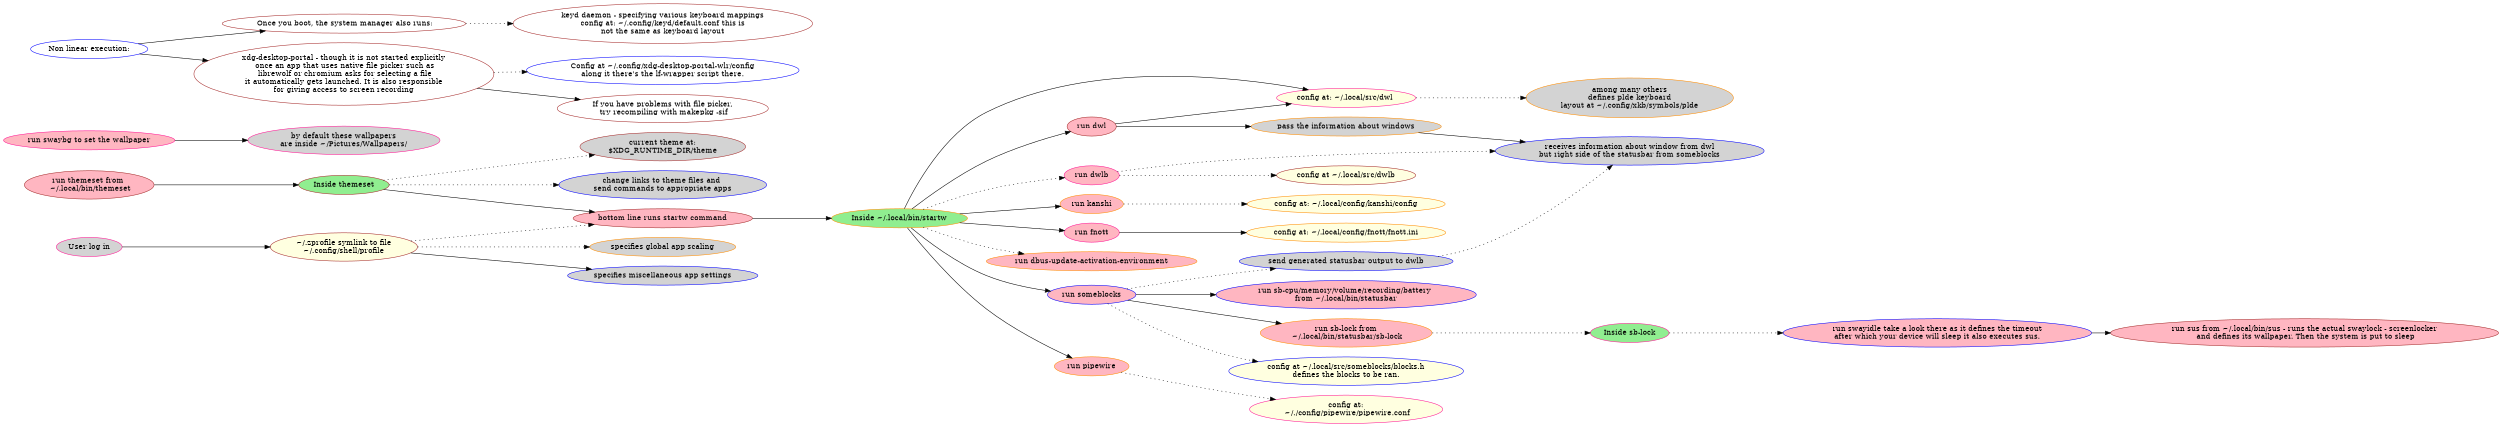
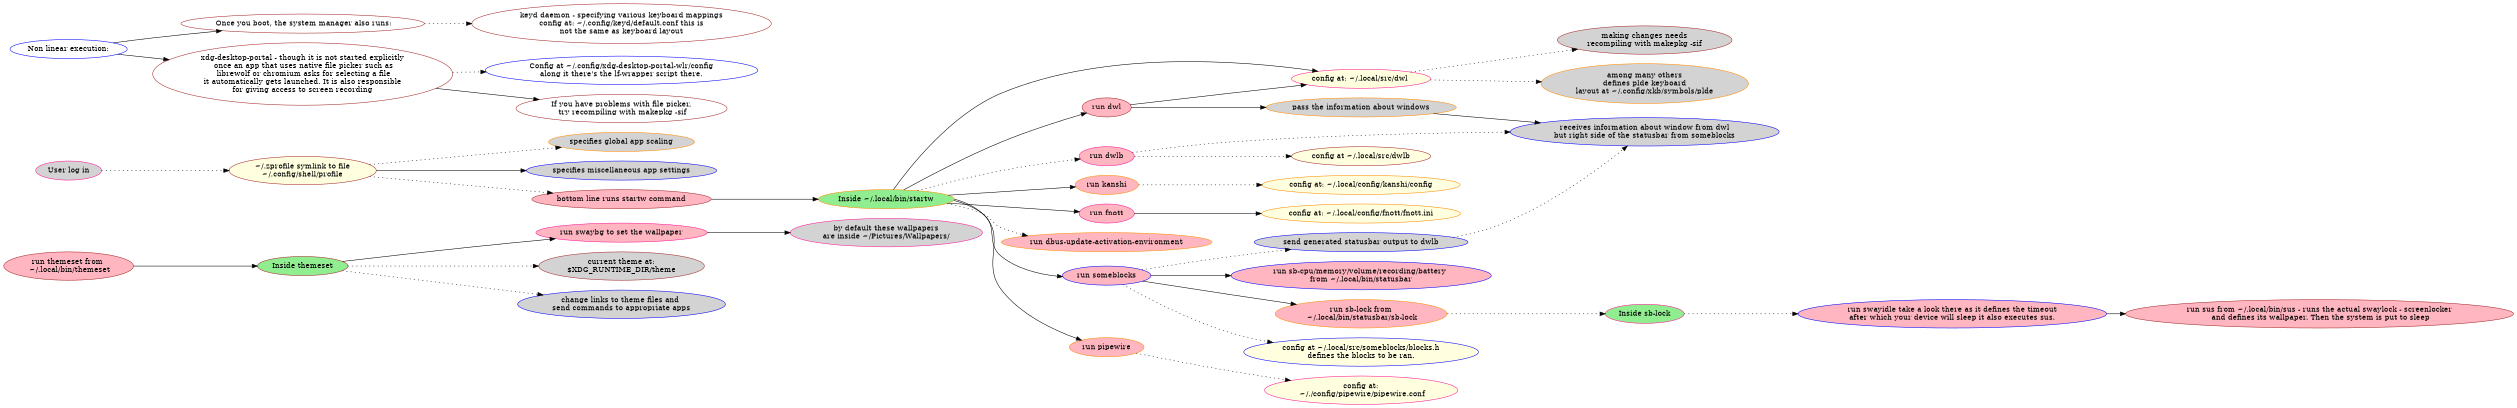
node "making changes needs recompiling with makepkg -sif": added
edge "Inside themeset" -> "bottom line runs startw command": now "Inside themeset" -> "run swaybg to set the wallpaper"
edge "User log in" -> "~/.zprofile symlink to file ~/.config/shell/profile": style solid -> dotted
